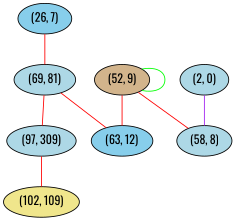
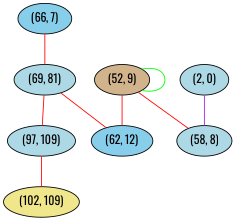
node "(26, 7)": label "(26, 7)" -> "(66, 7)"
node "(97, 309)": label "(97, 309)" -> "(97, 109)"
node "(63, 12)": label "(63, 12)" -> "(62, 12)"
